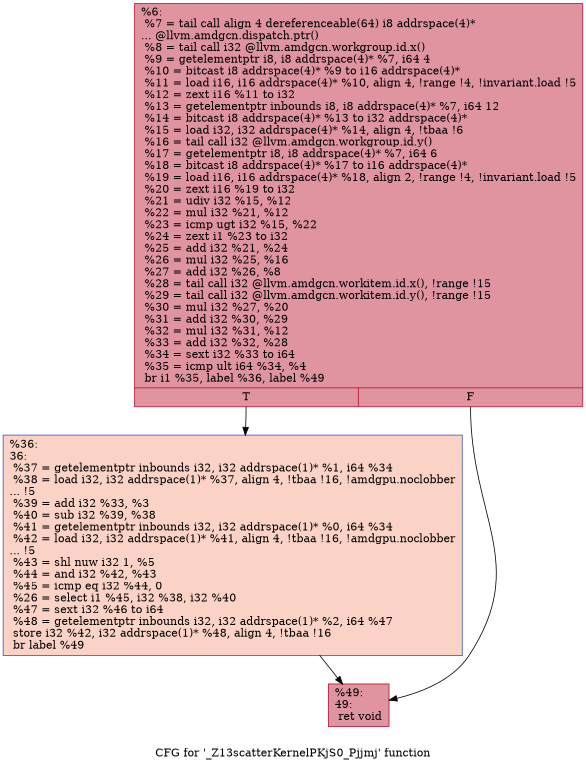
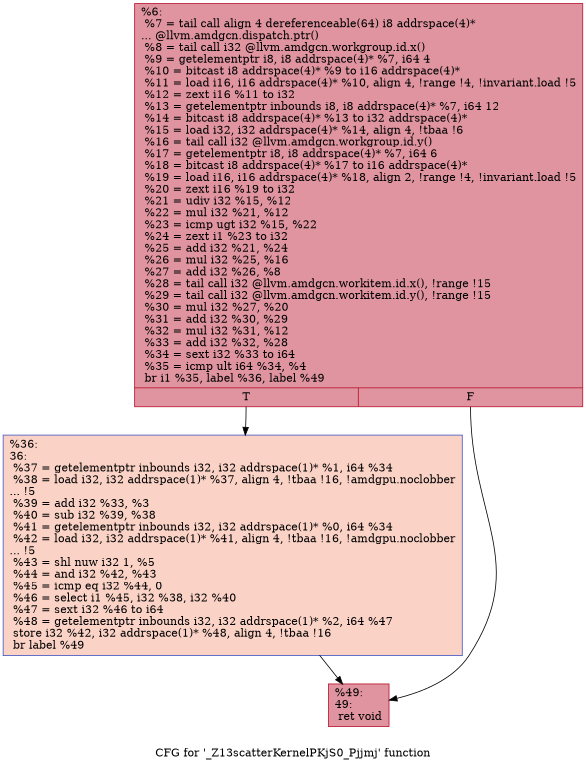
node "%36:": text "%26 = select i1 %45, i32 %38, i32 %40" -> "%46 = select i1 %45, i32 %38, i32 %40"
